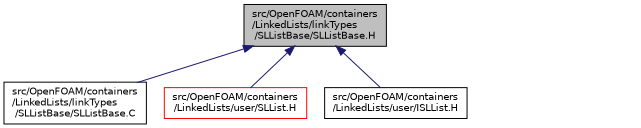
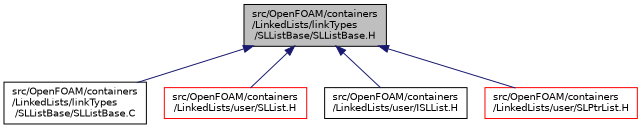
node "src/OpenFOAM/containers /LinkedLists/user/SLPtrList.H": added
